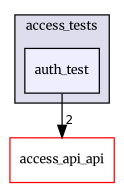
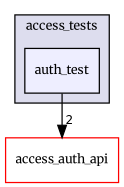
node "access_api_api": label "access_api_api" -> "access_auth_api"
